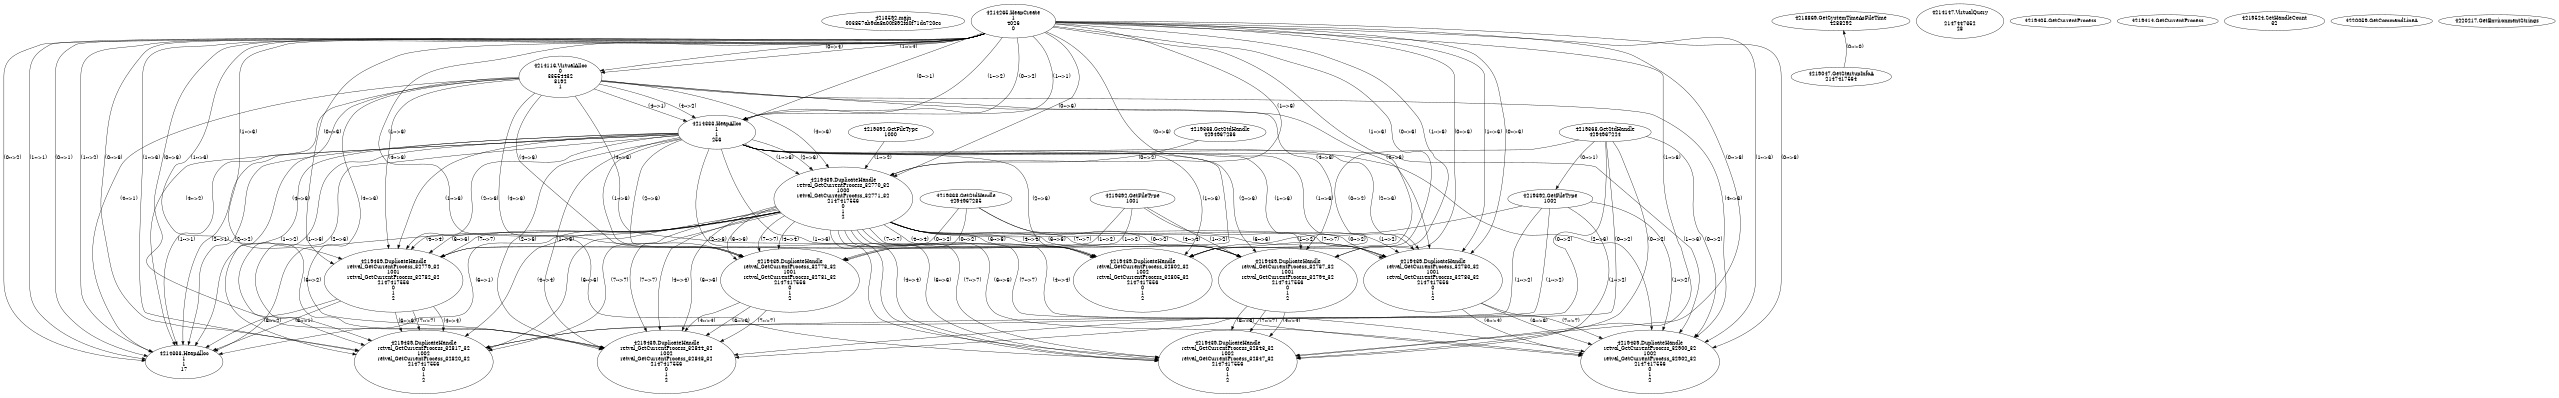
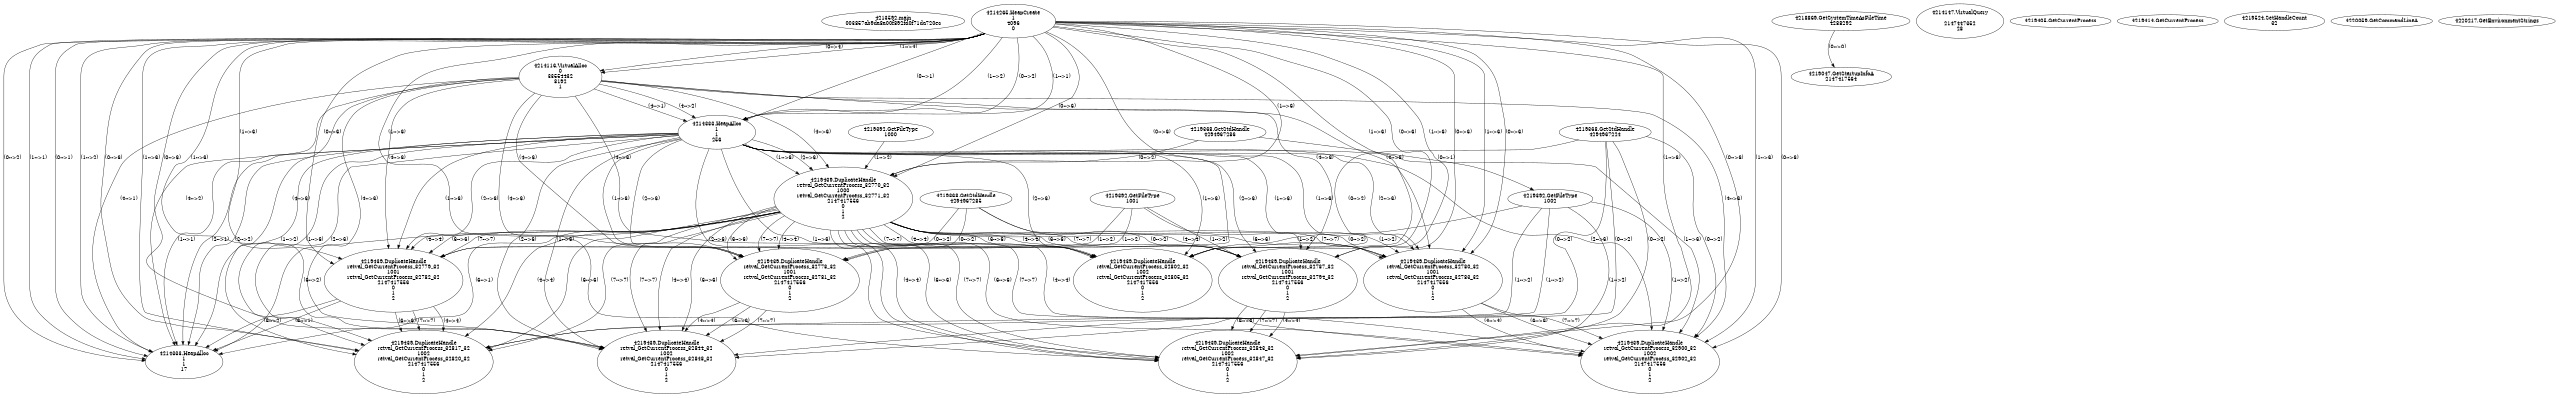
node "4214265.HeapCreate 1 4026 0": label "4214265.HeapCreate 1 4026 0" -> "4214265.HeapCreate 1 4096 0"
edge "4219047.GetStartupInfoA 2147417564" -> "4218869.GetSystemTimeAsFileTime 4288292": reversed
edge "4219368.GetStdHandle 4294967224" -> "4219392.GetFileType 1002": now "4219368.GetStdHandle 4294967286" -> "4219392.GetFileType 1002"
